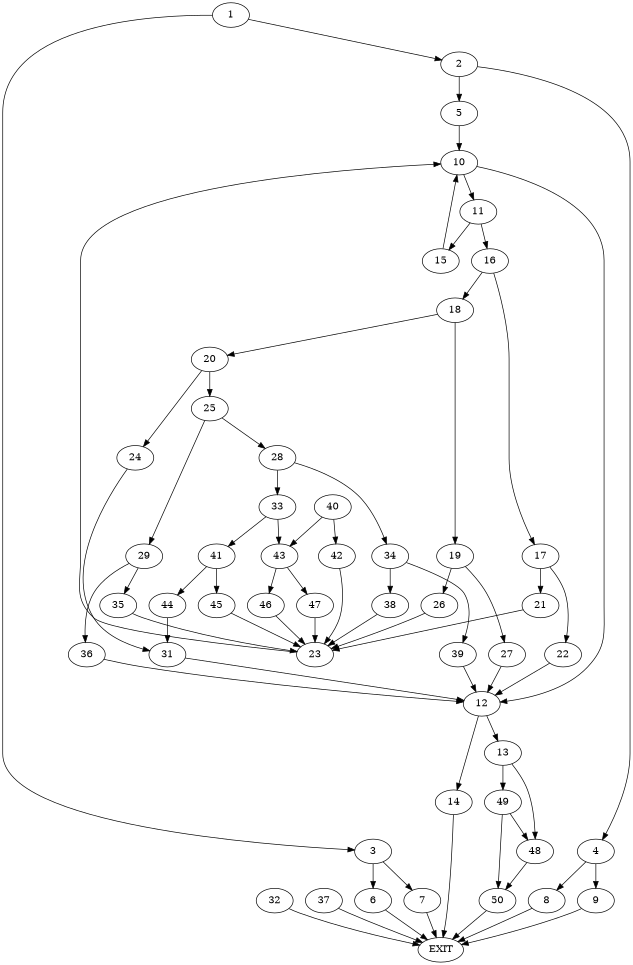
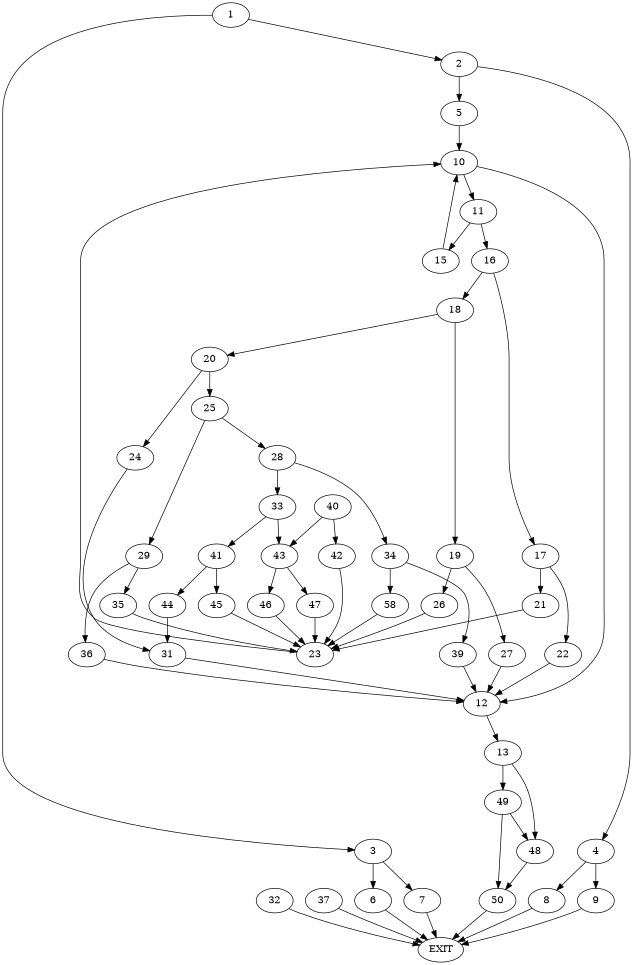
node "38": label "38" -> "58"
node "14": removed
